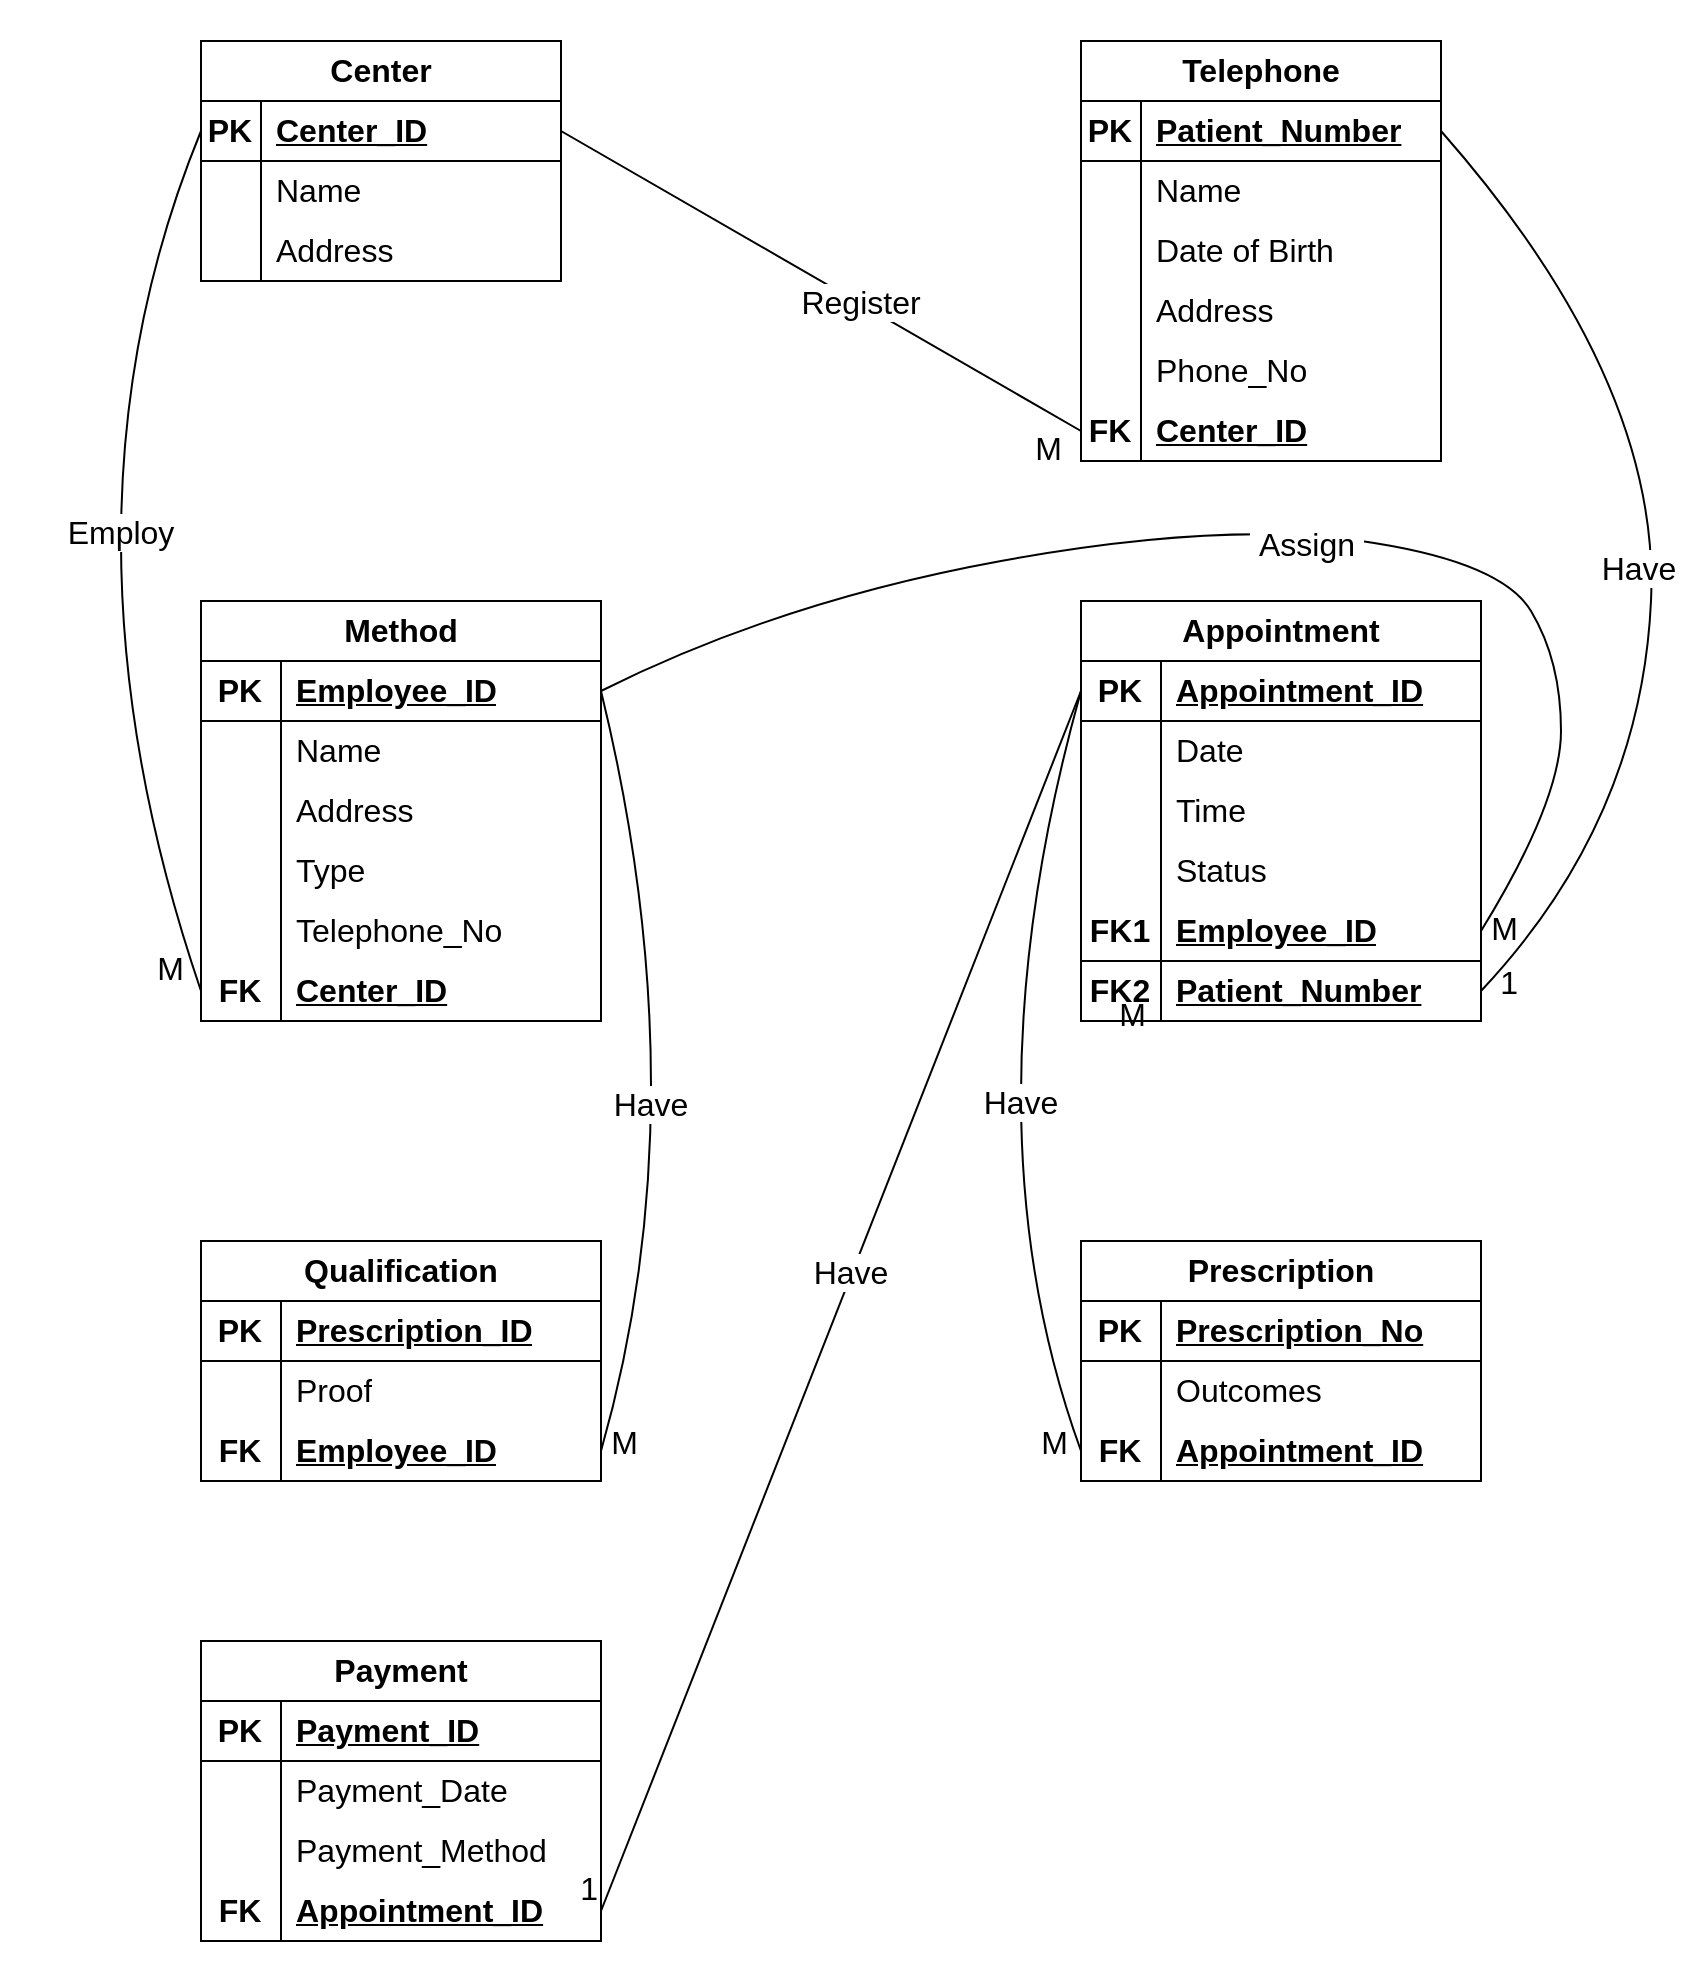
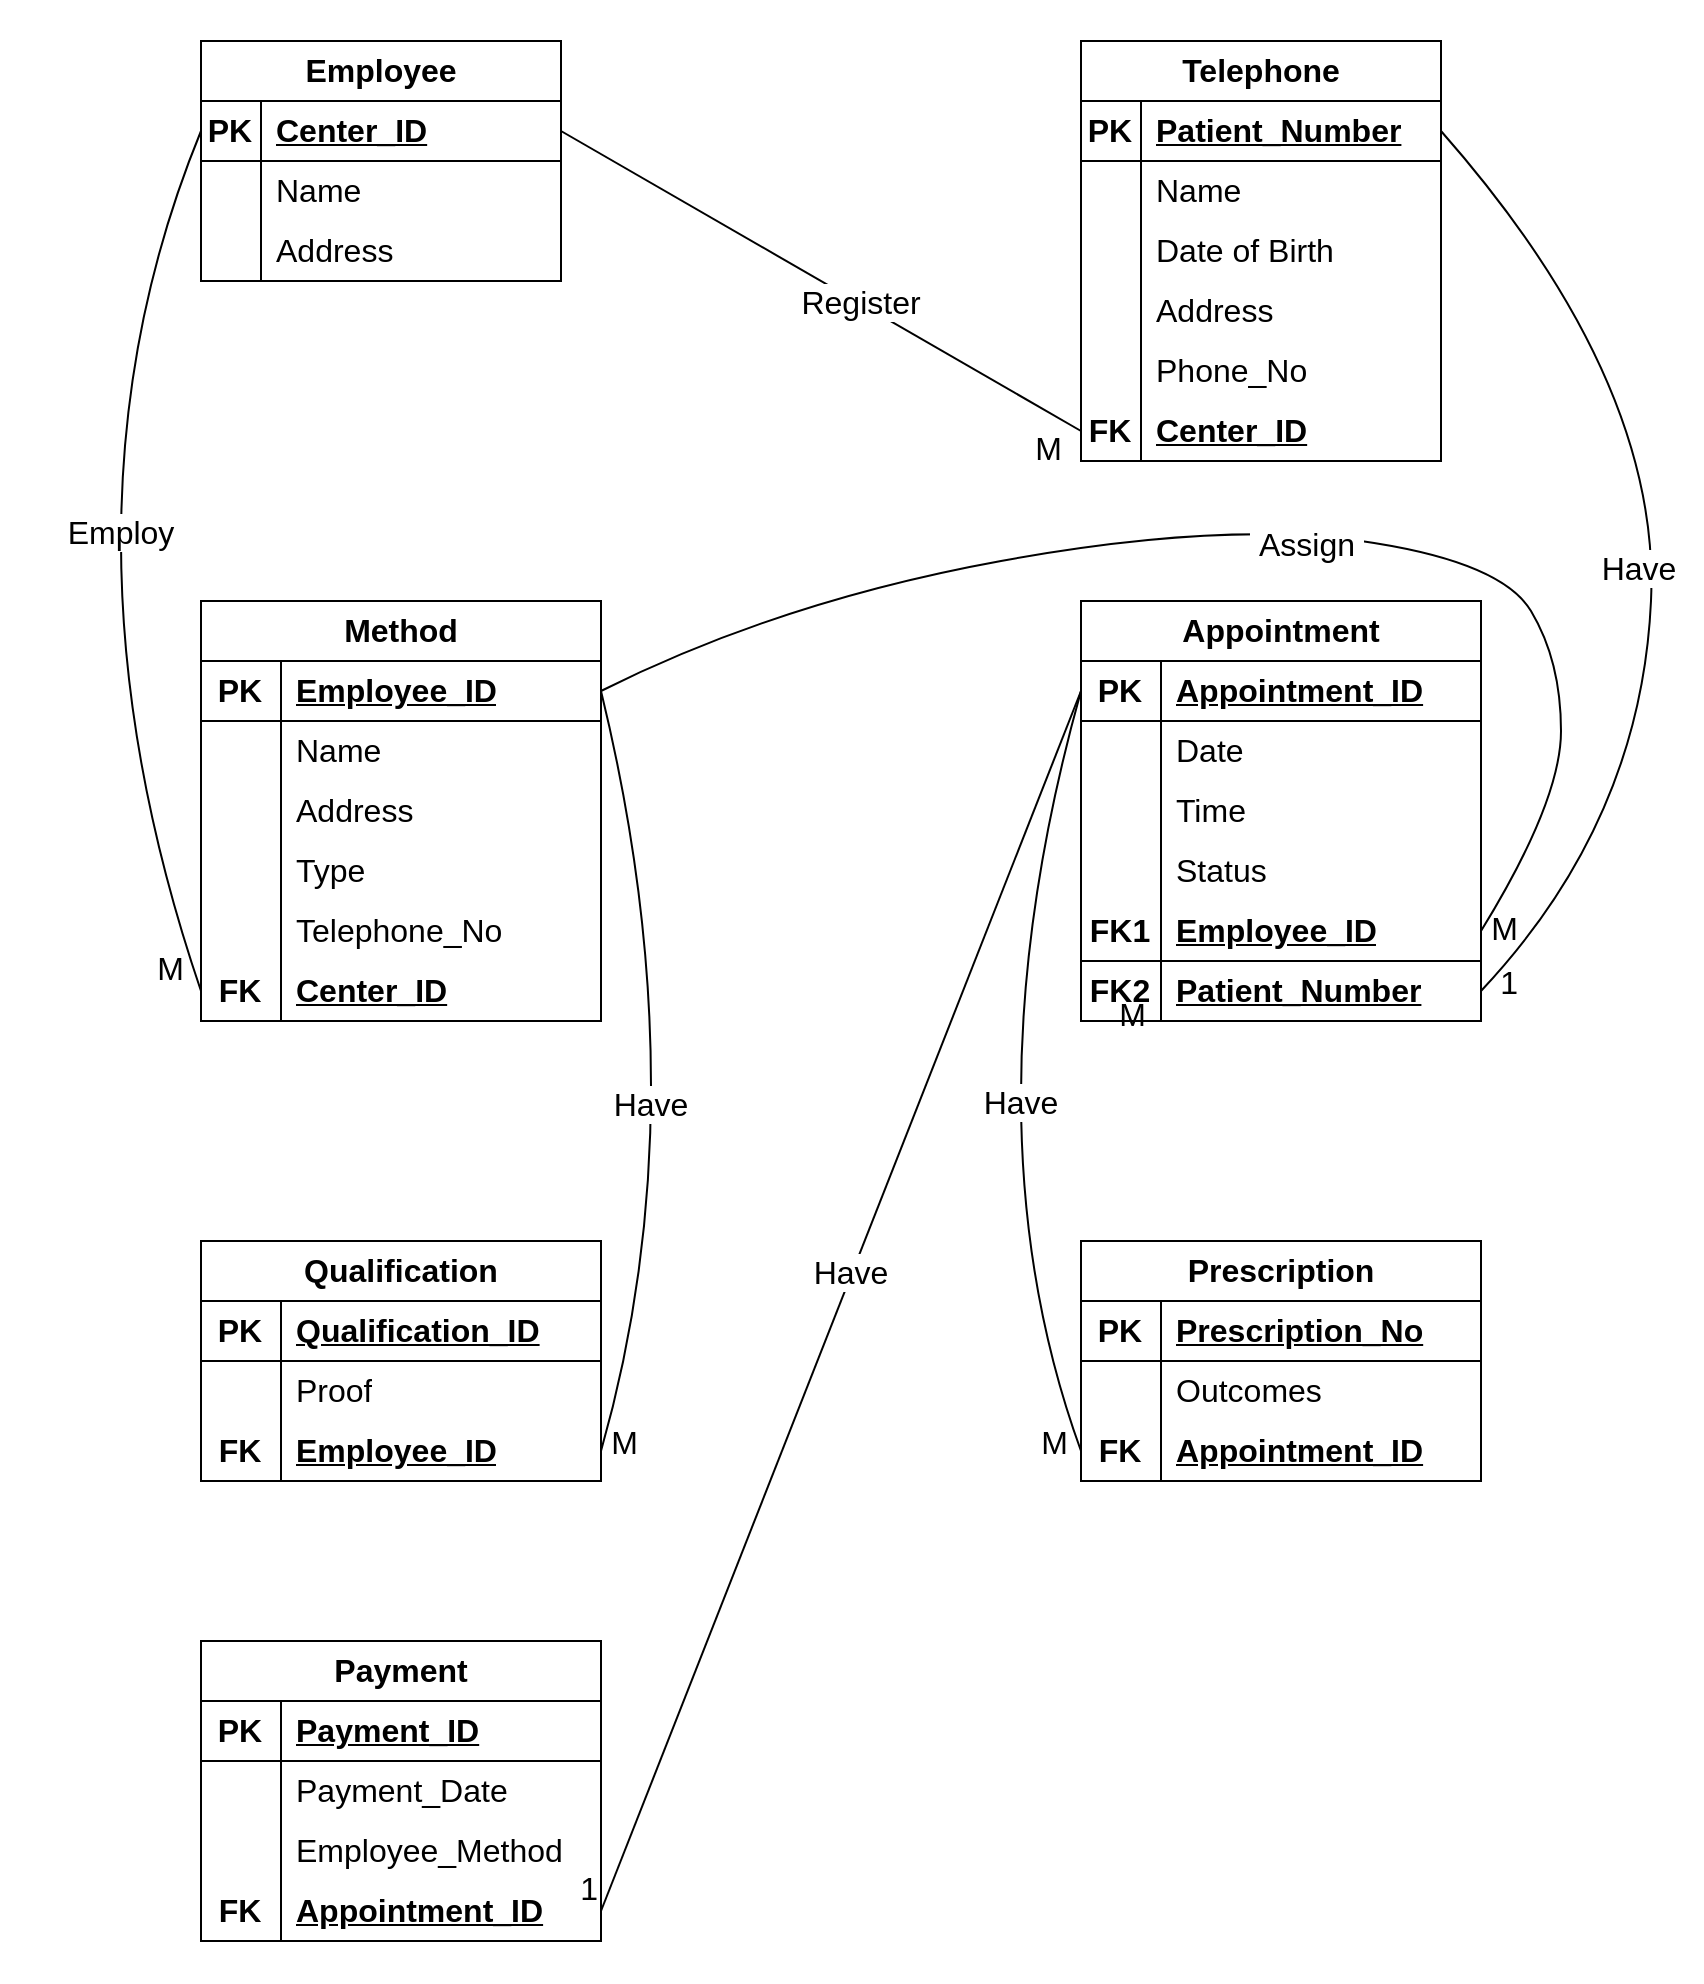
node "Center": label "Center" -> "Employee"
node "Prescription_ID": label "Prescription_ID" -> "Qualification_ID"
node "Payment_Method": label "Payment_Method" -> "Employee_Method"
